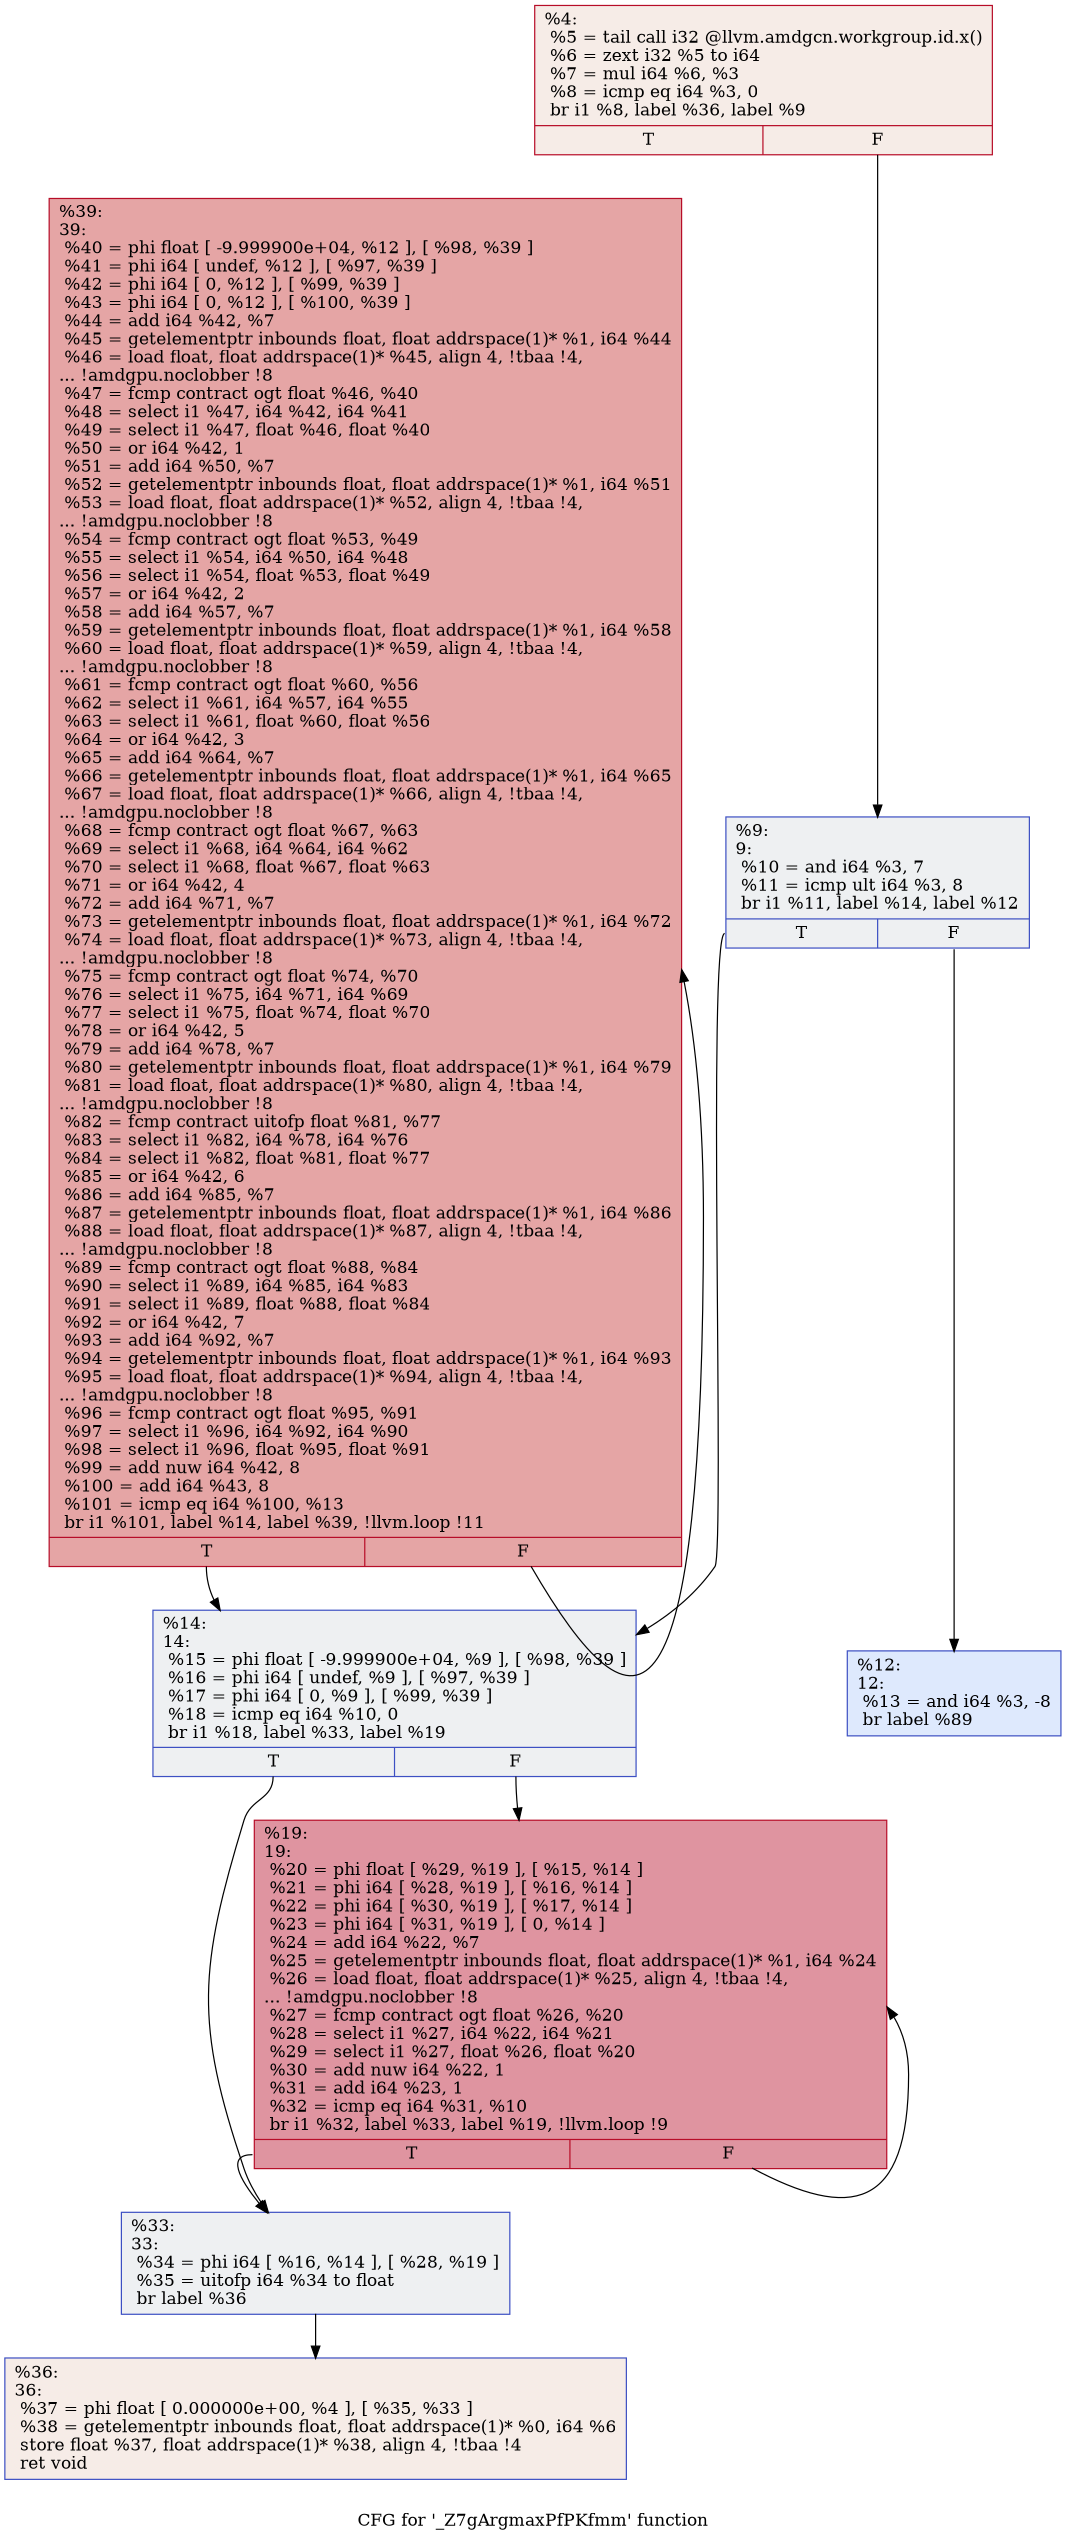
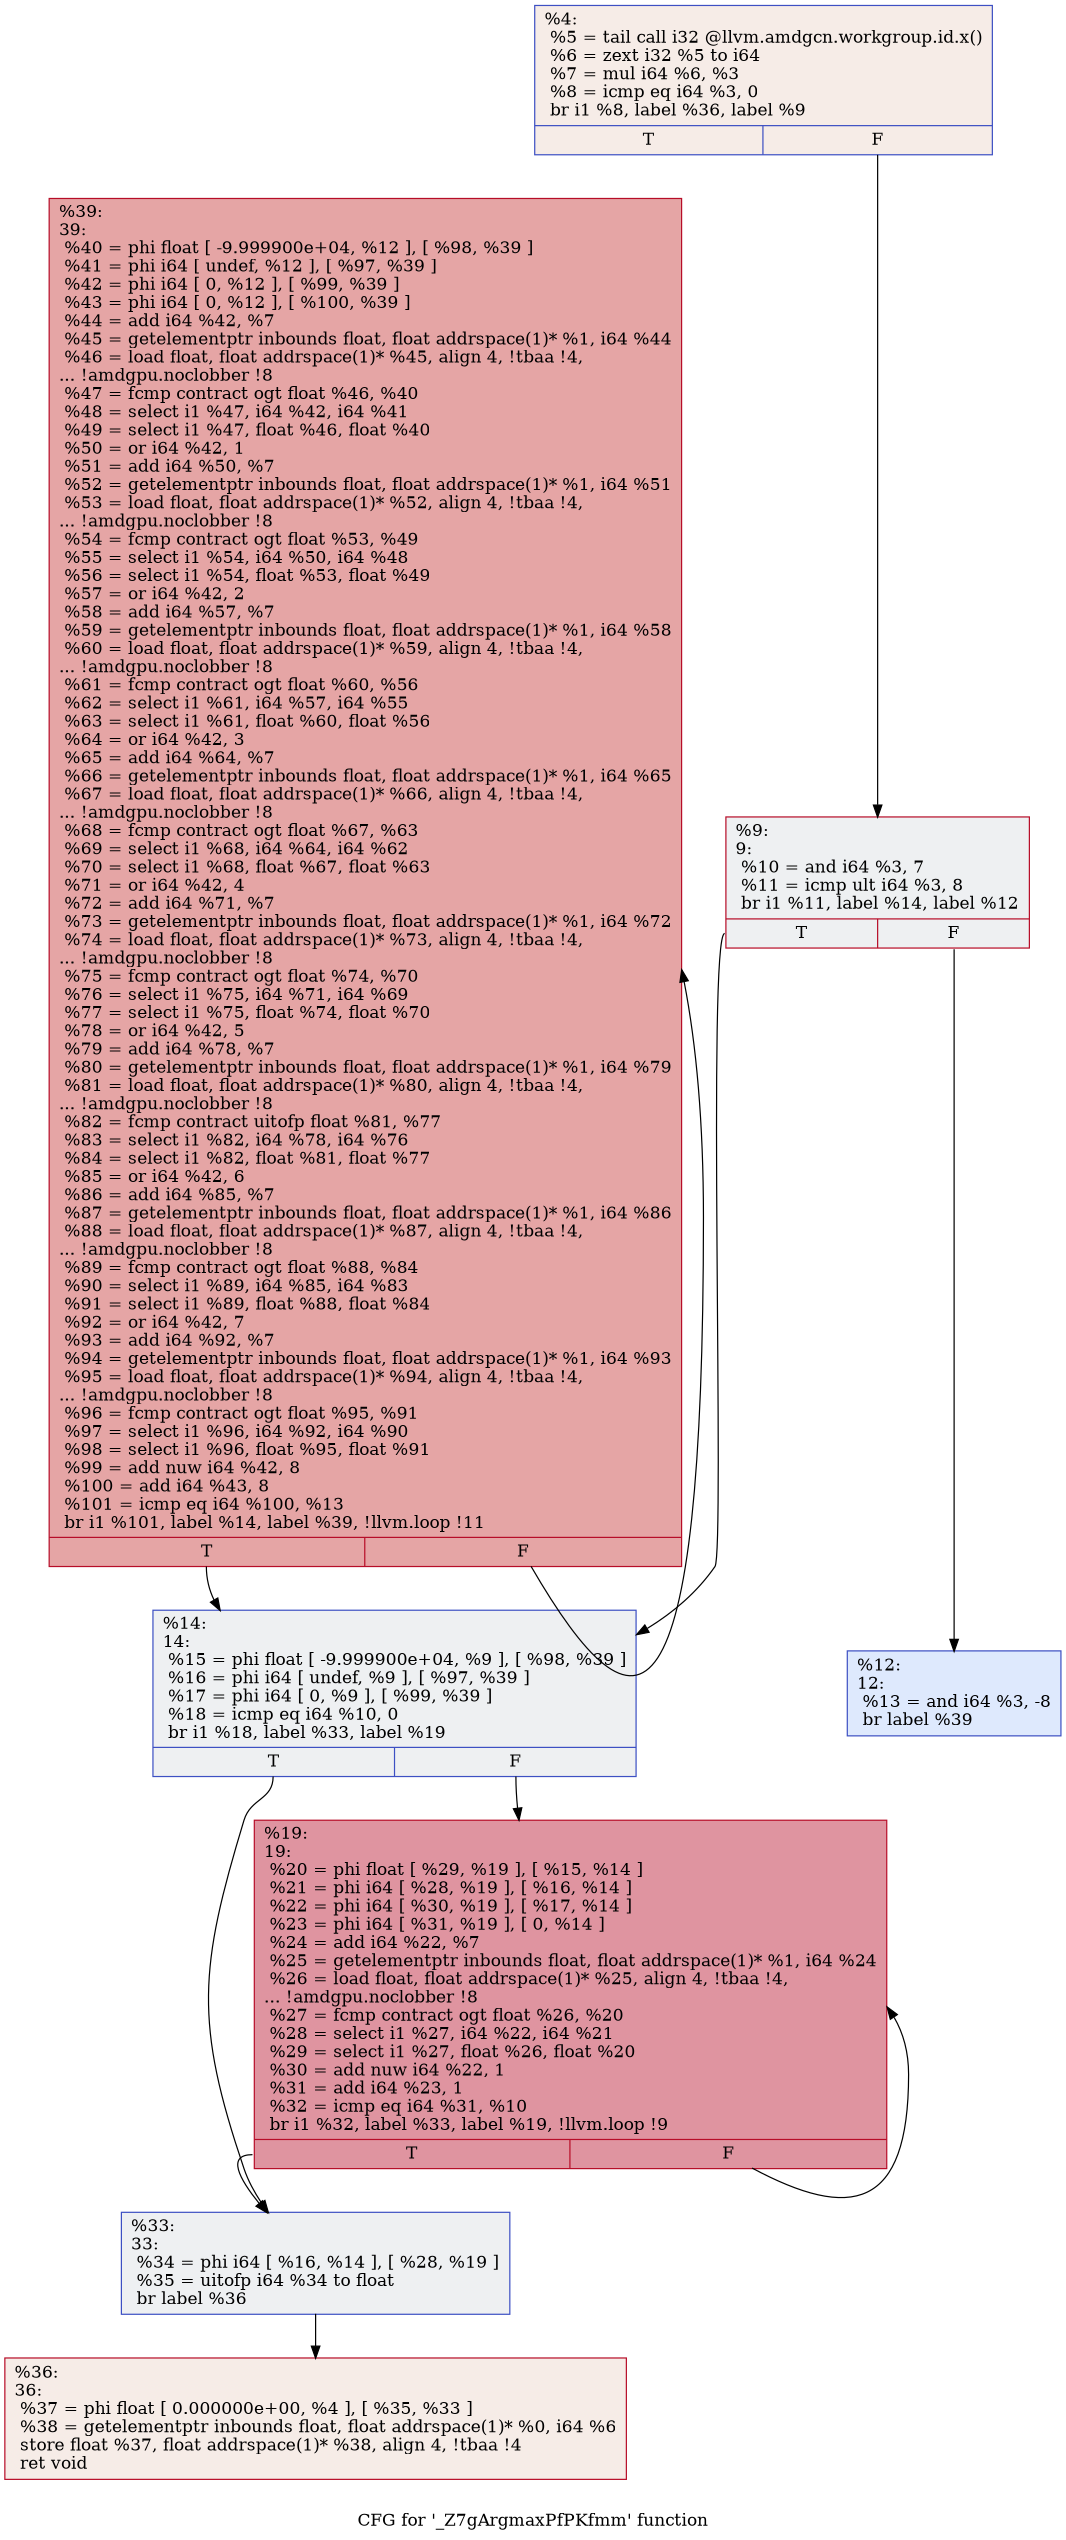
node "%4:": color #b70d28ff -> #3d50c3ff
node "%9:": color #3d50c3ff -> #b70d28ff
node "%12:": text "br label %89" -> "br label %39"
node "%36:": color #3d50c3ff -> #b70d28ff
